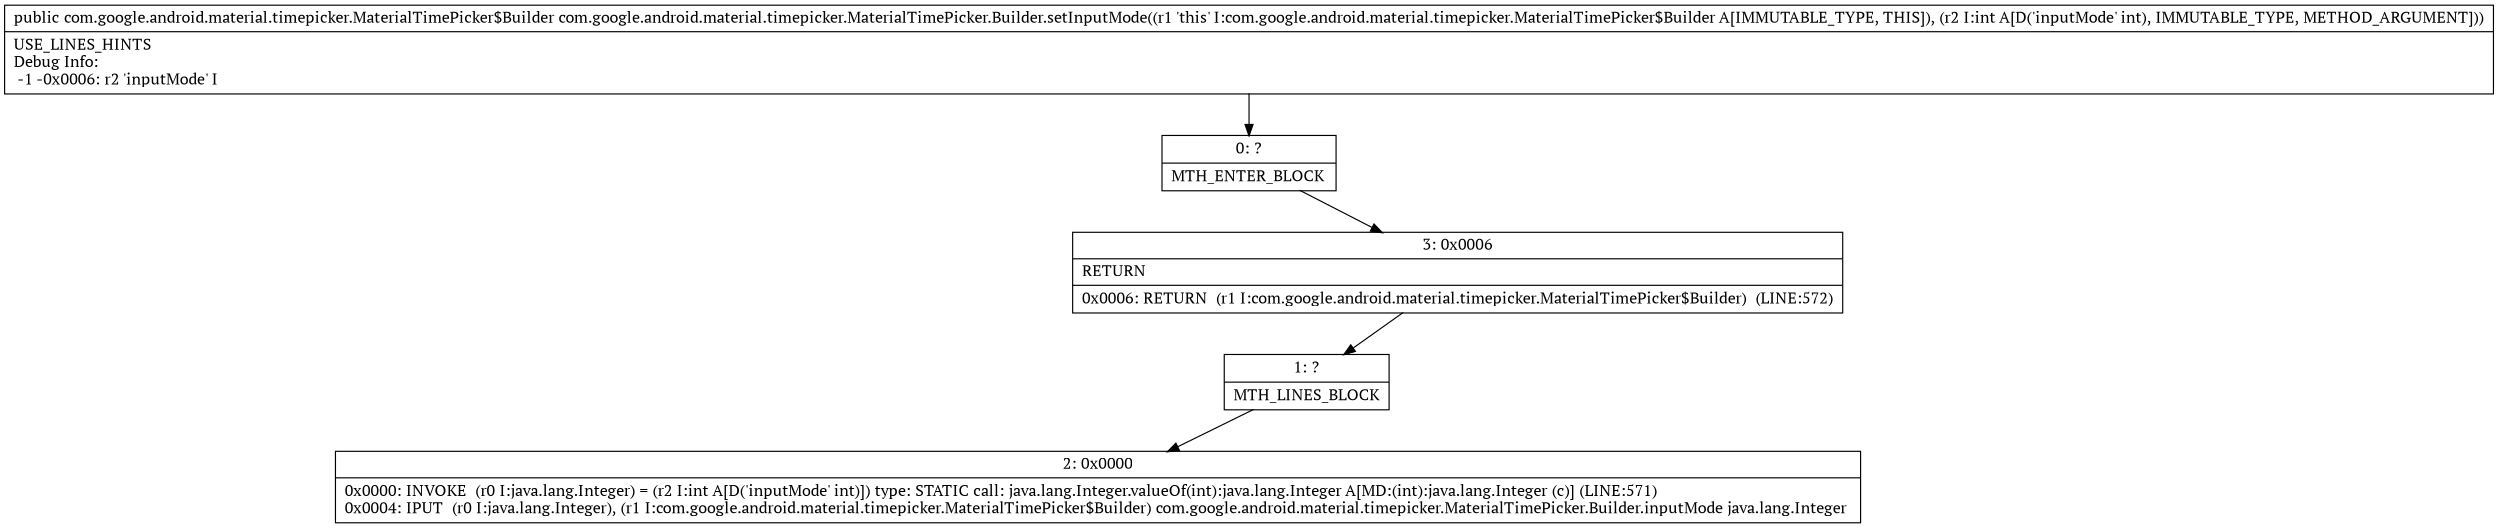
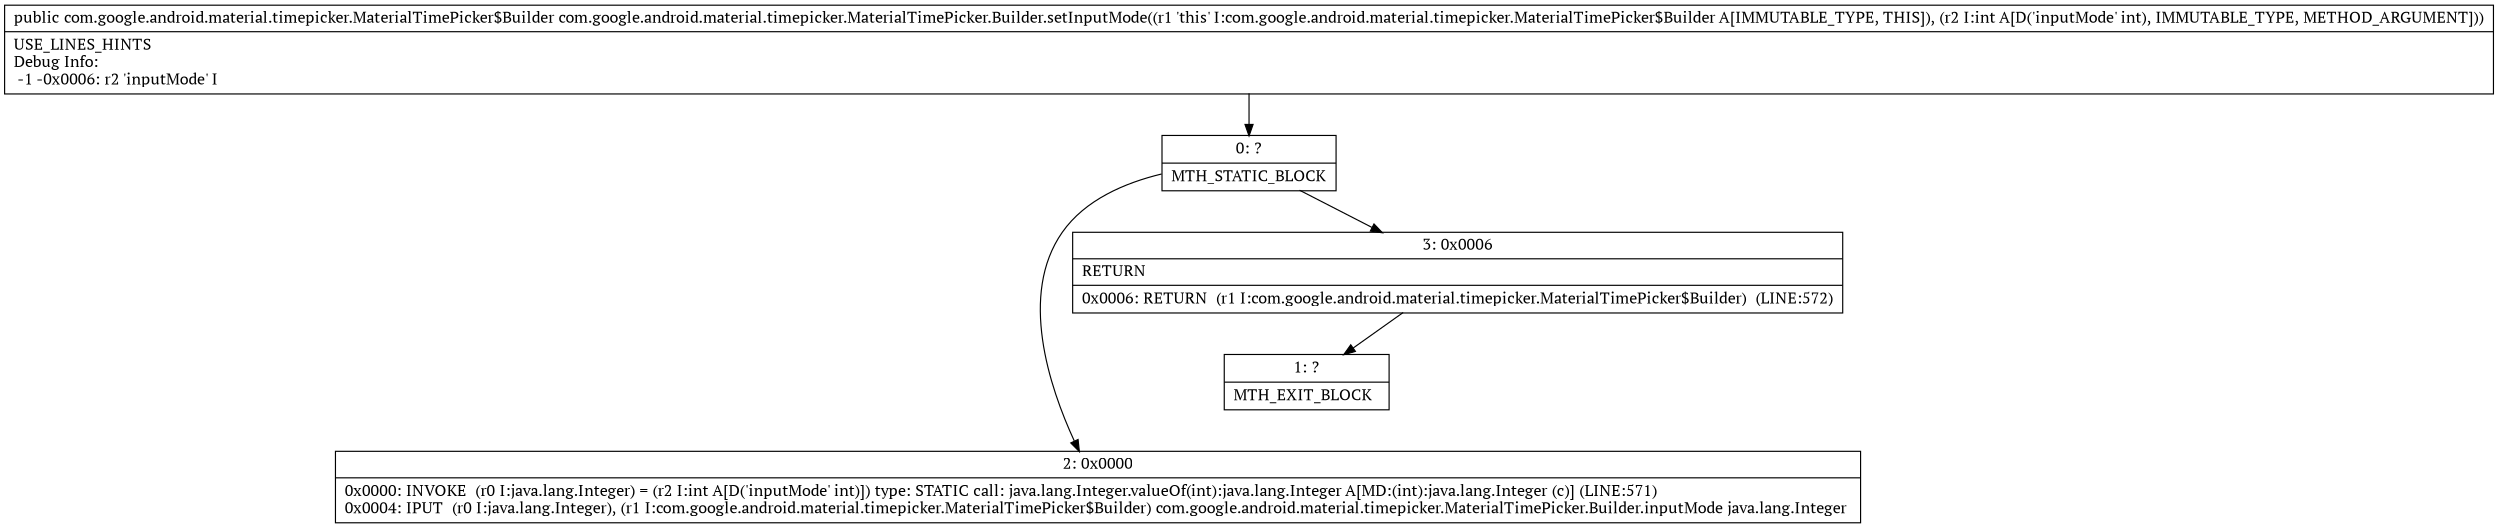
node "0: ?": text "MTH_ENTER_BLOCK" -> "MTH_STATIC_BLOCK"
node "1: ?": text "MTH_LINES_BLOCK" -> "MTH_EXIT_BLOCK"
edge "1: ?" -> "2: 0x0000": now "0: ?" -> "2: 0x0000"
